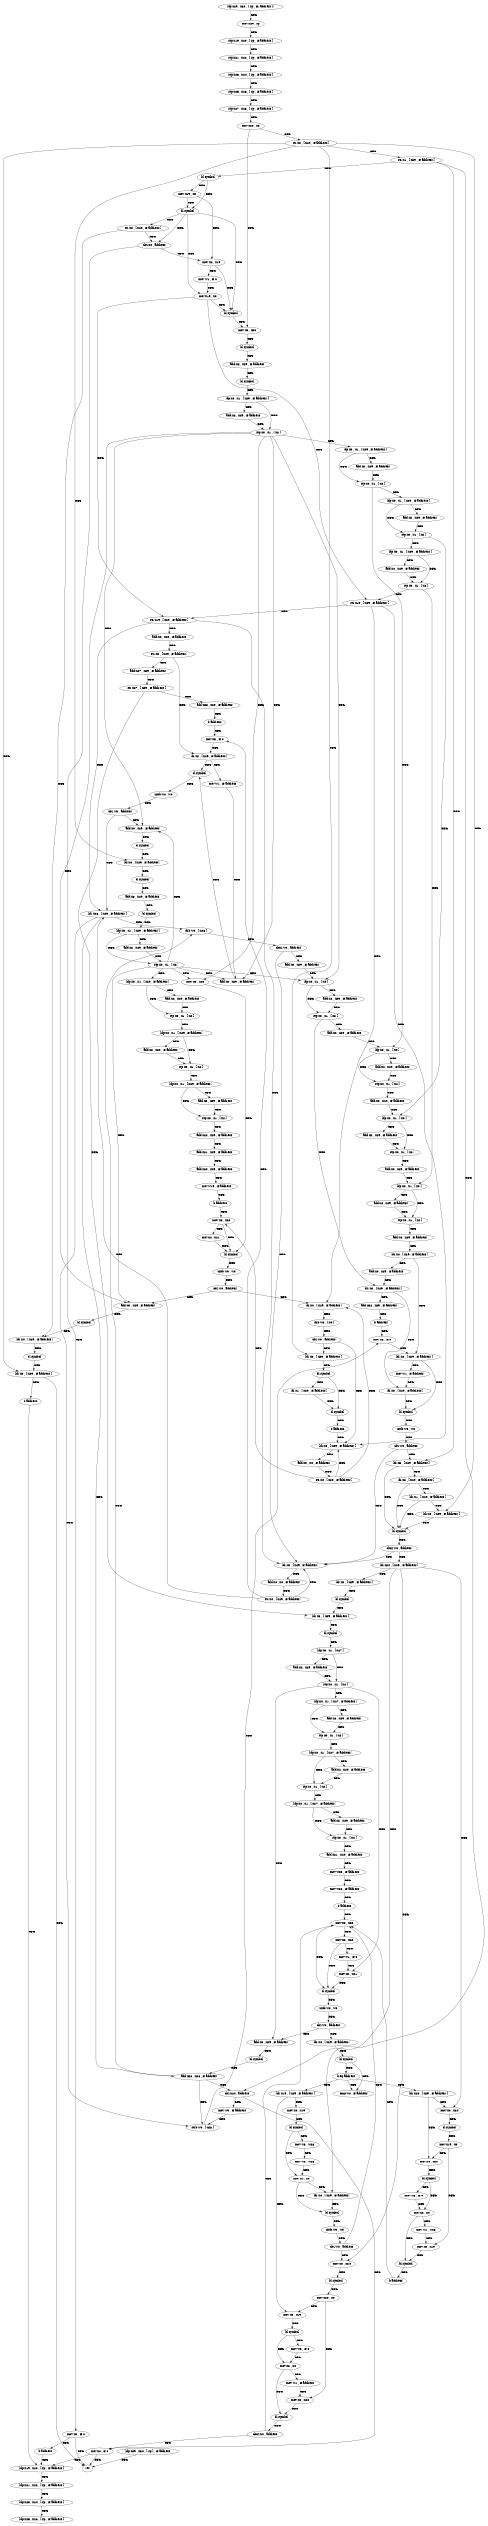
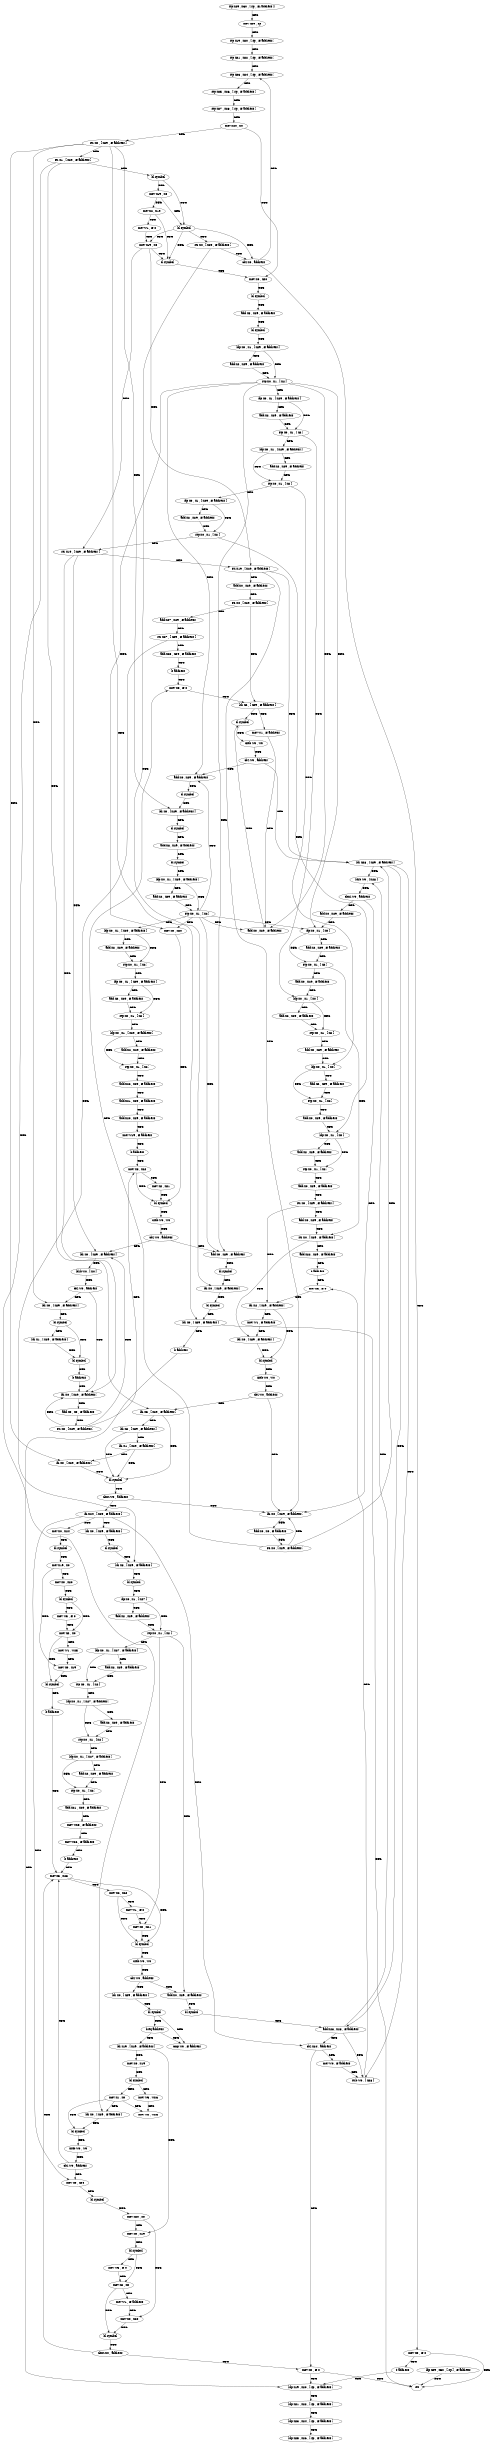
edge "cbz x0 , address" -> "mov x2 , x19": now "cbz x0 , address" -> "stp x23 , x24 , [ sp , # address ]"
node "ldr x20 , [ x29 , # address ]": removed
edge "mov w2 , w26" -> "mov x1 , x0": reversed
